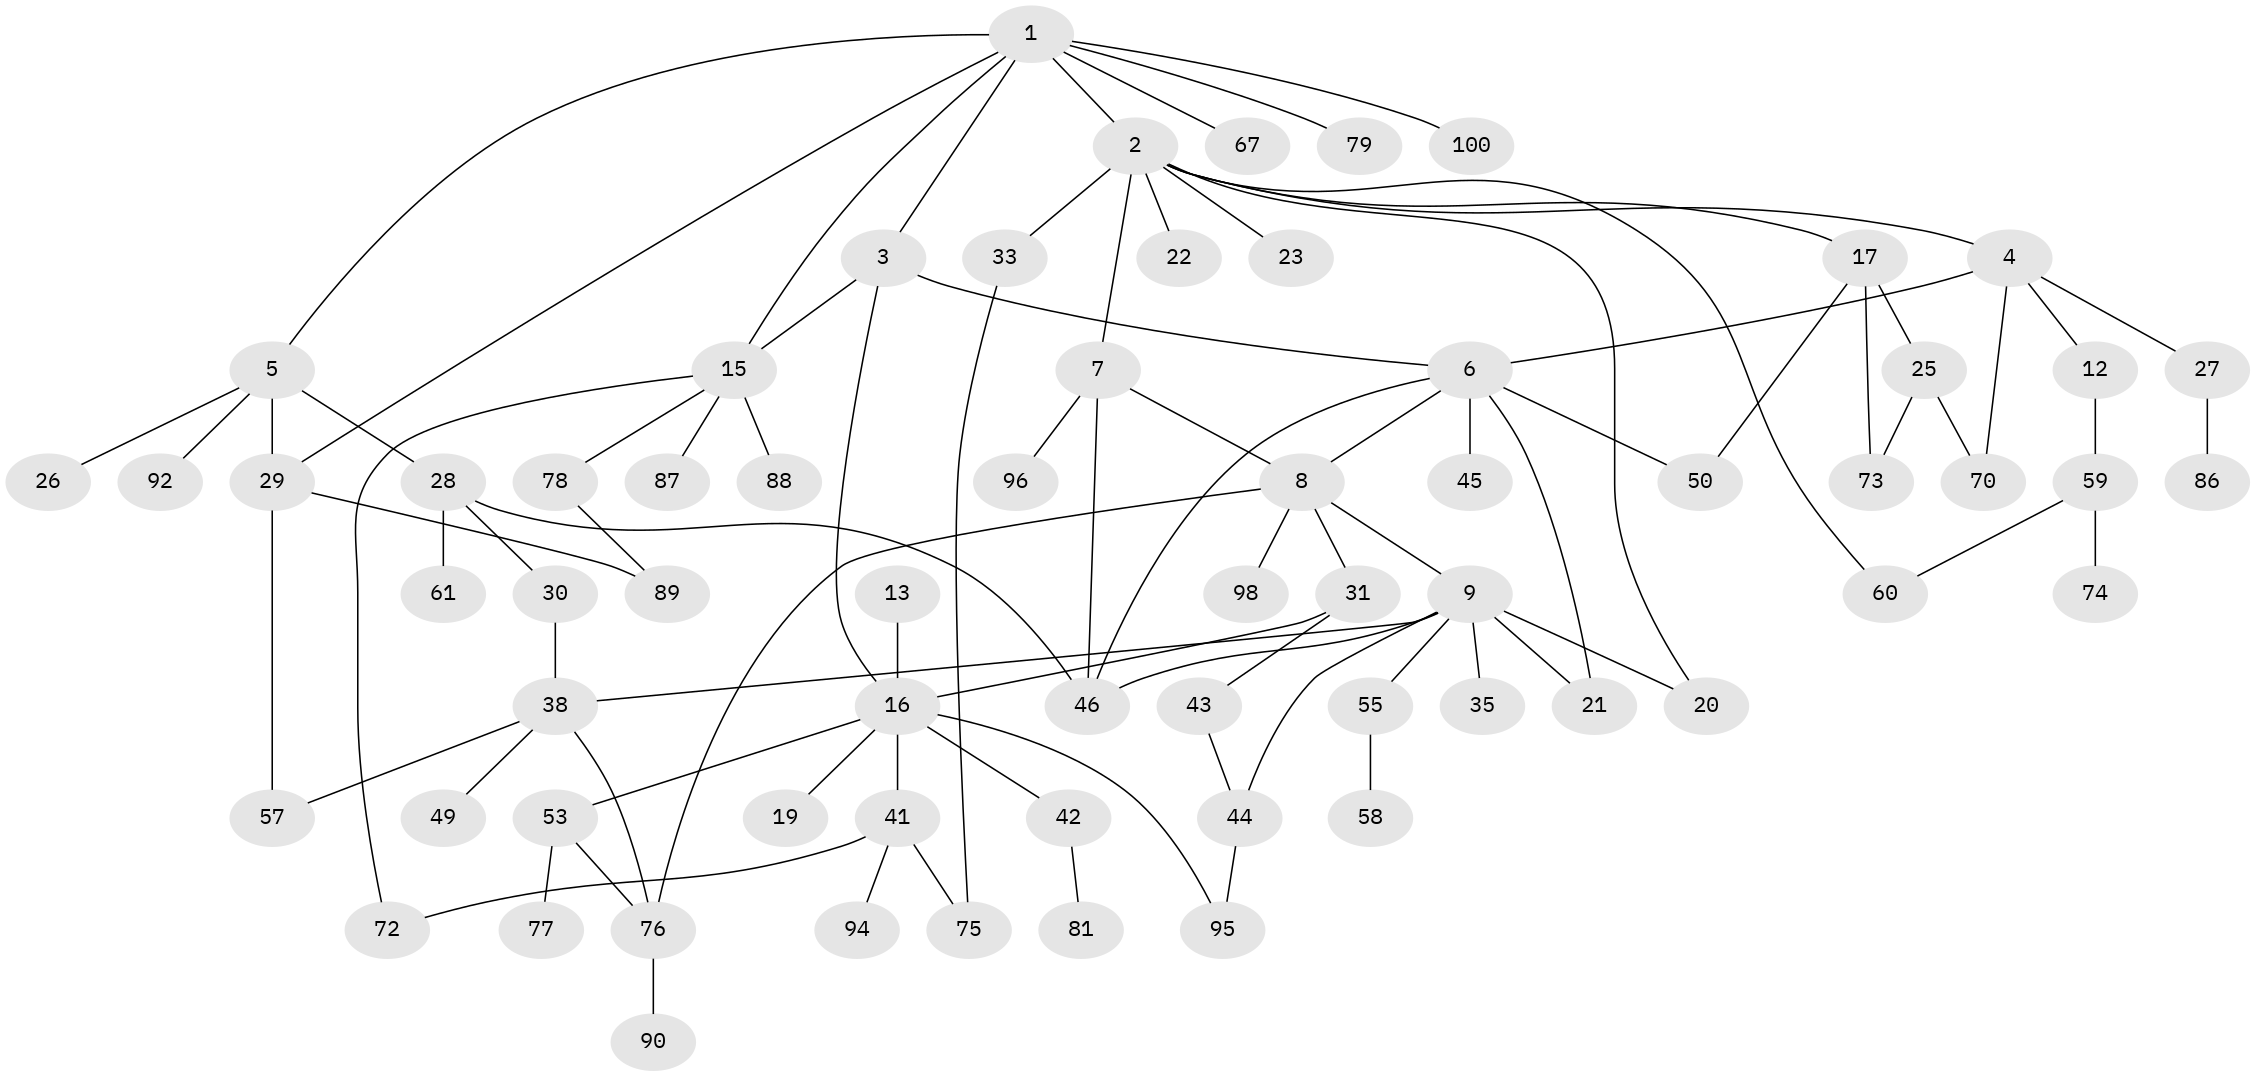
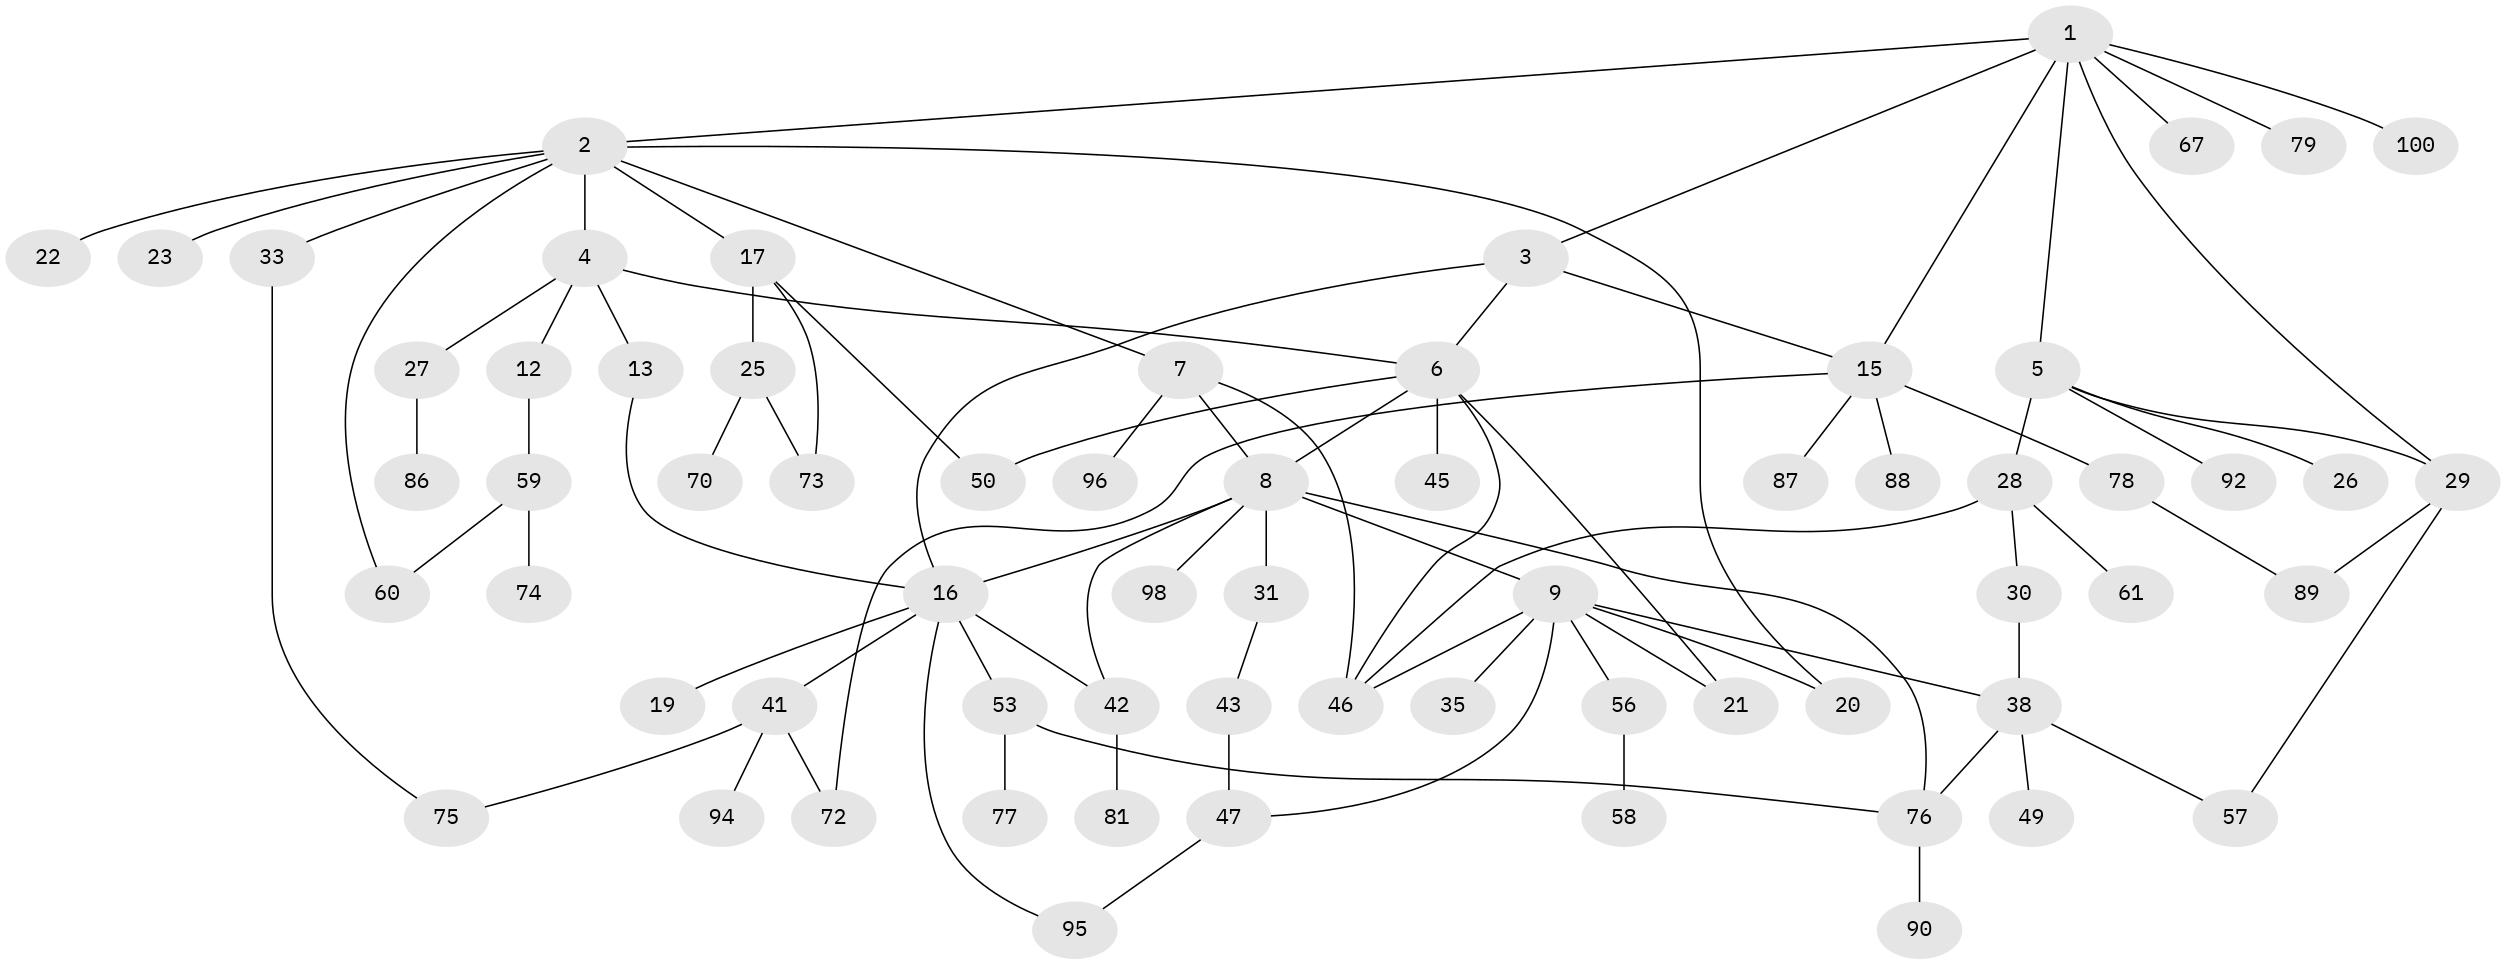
edge "4" -- "70": now "4" -- "13"
edge "8" -- "42": added
edge "31" -- "16": now "8" -- "16"
node "55": label "55" -> "56"
node "44": label "44" -> "47"
